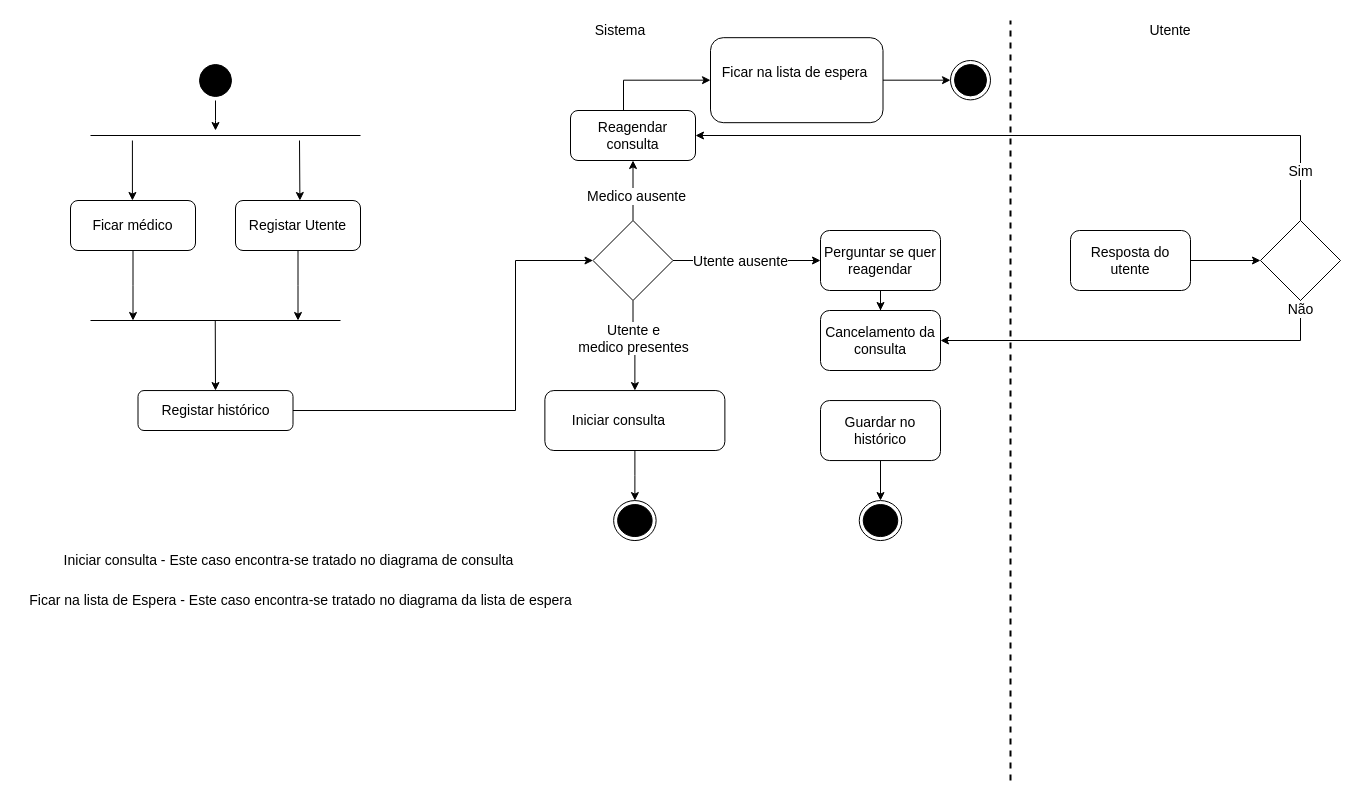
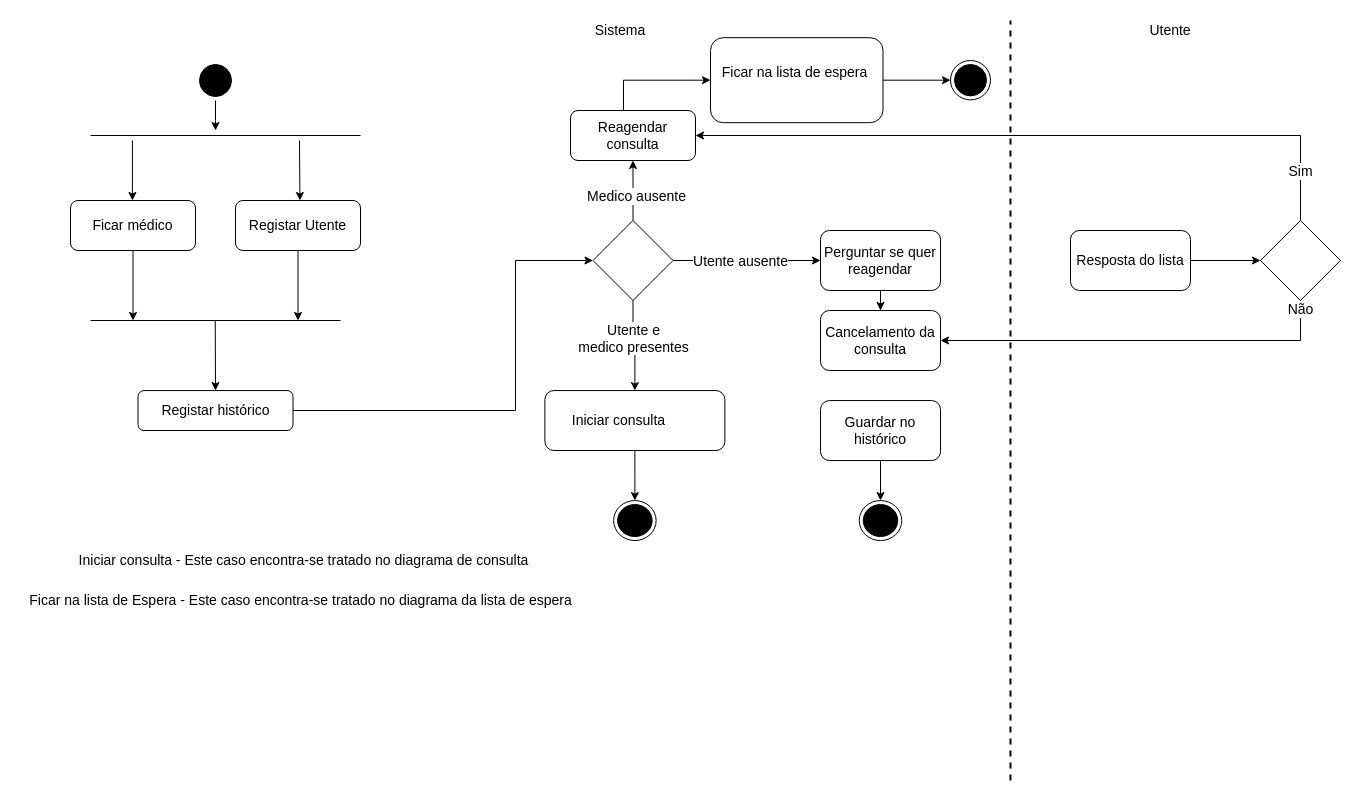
node "Resposta do utente": label "Resposta do utente" -> "Resposta do lista"
node "Iniciar consulta - Este caso encontra-se tratado no diagrama de consulta": moved (289, 561) -> (304, 561)
